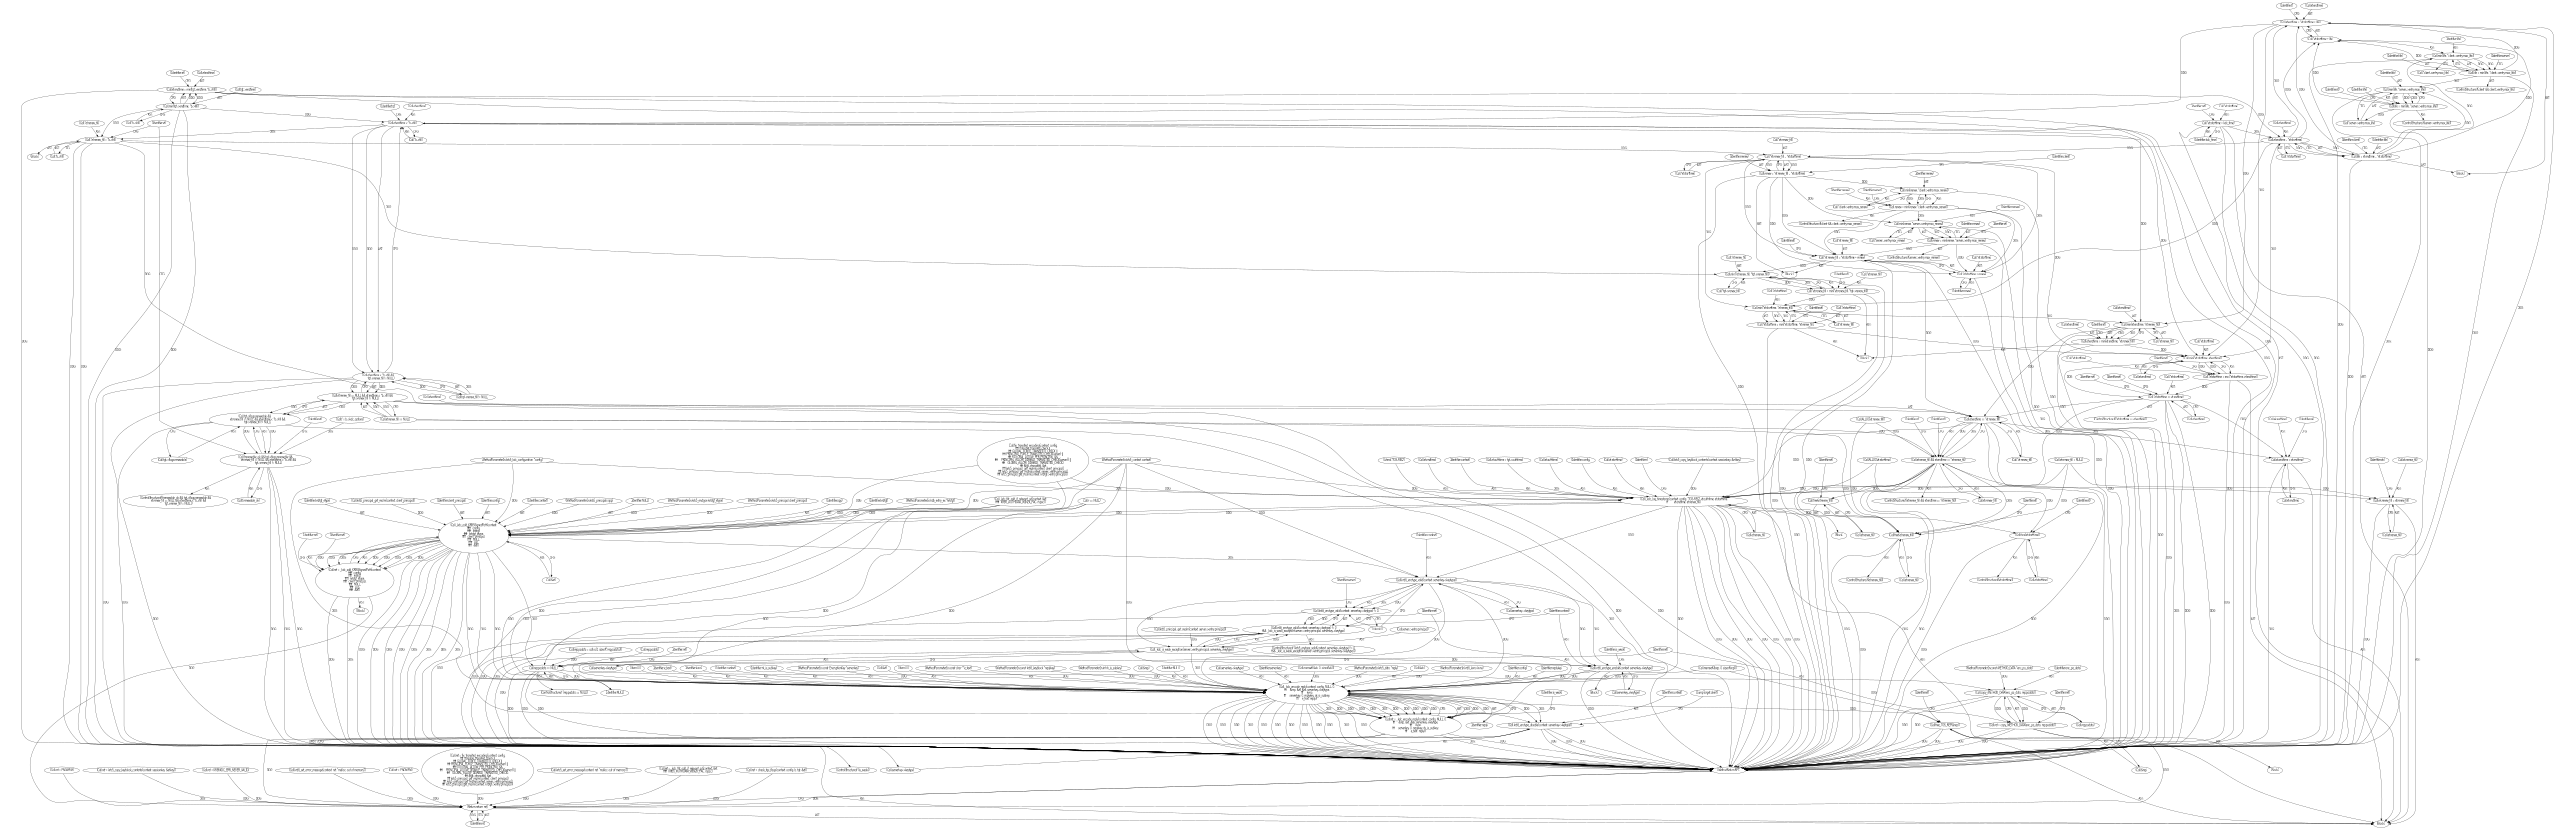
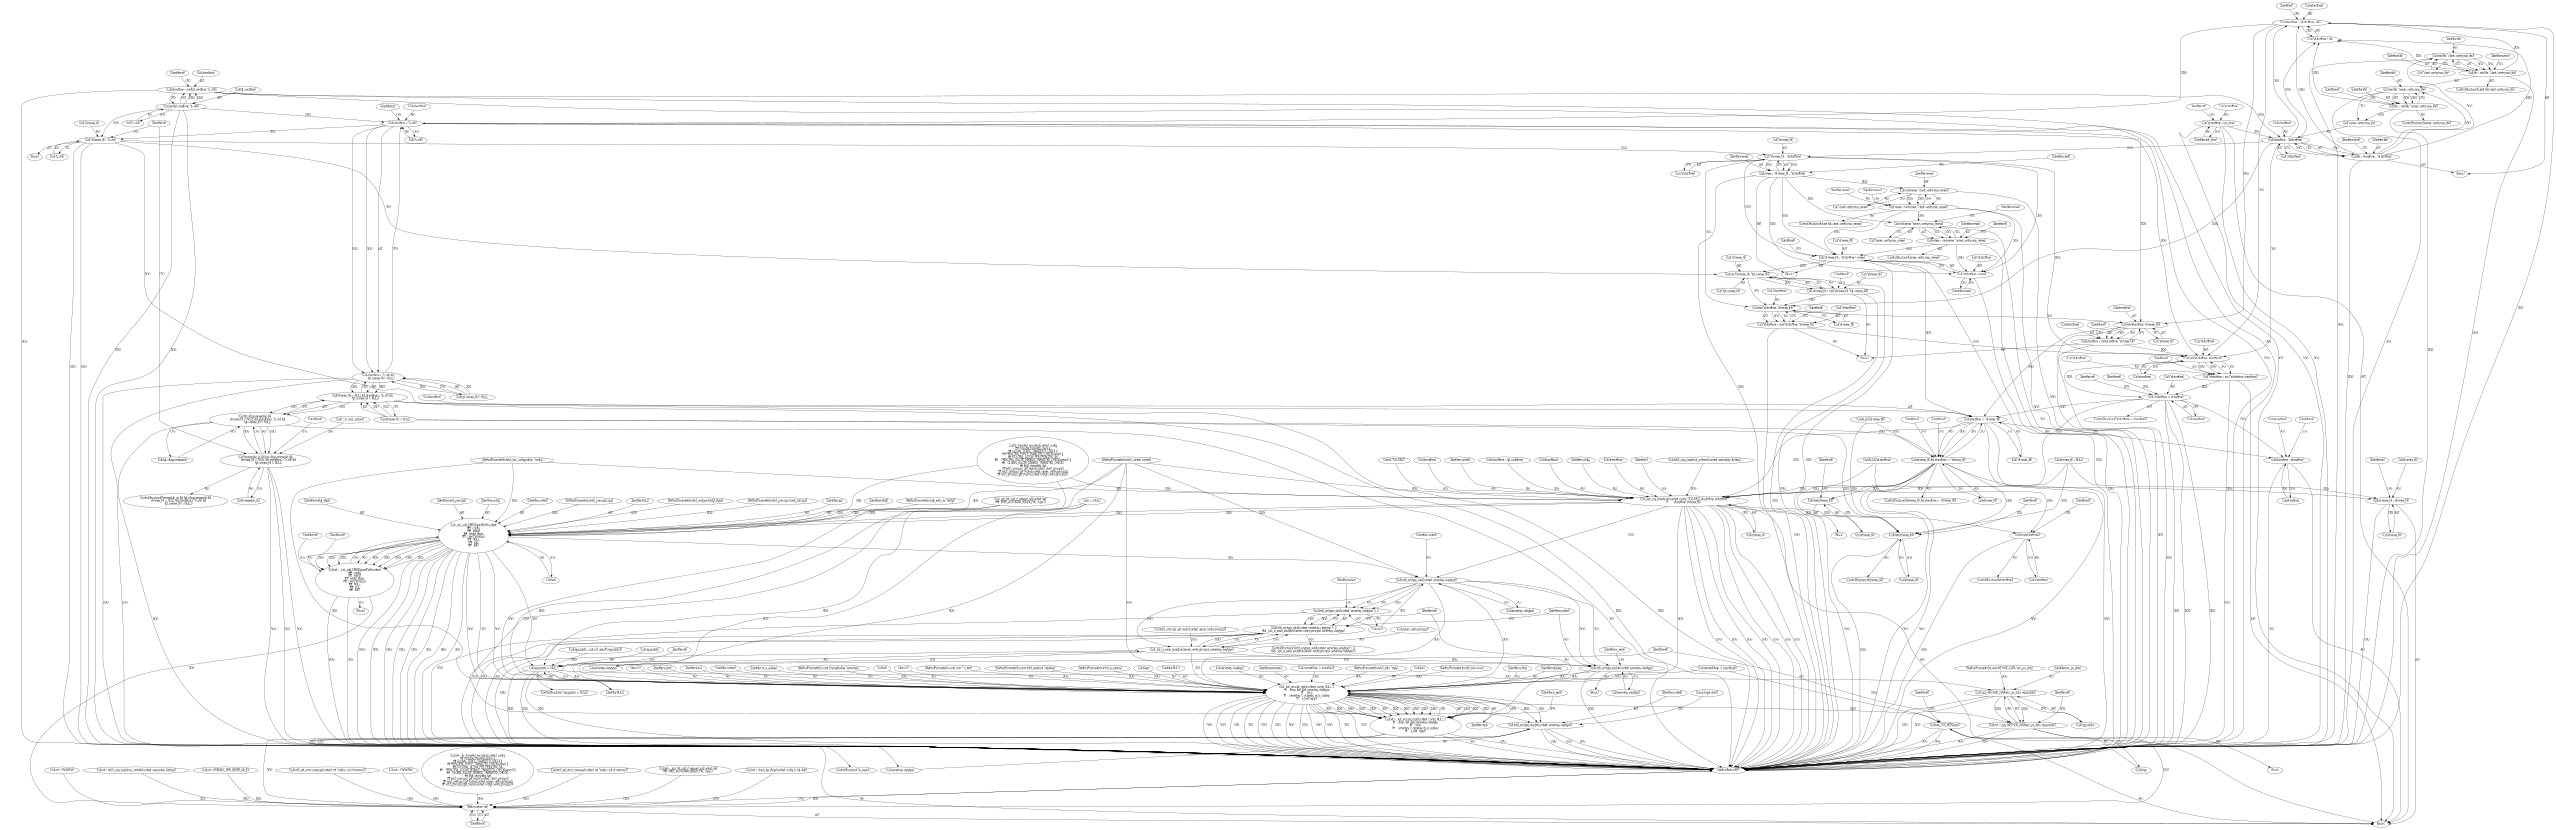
edge "(Call,*et.starttime + life)" -> "(Call,min(life, *client->entry.max_life))": now "(Call,*client->entry.max_life)" -> "(Call,min(life, *client->entry.max_life))"
edge "(Call,*server->entry.max_life)" -> "(Call,min(life, *server->entry.max_life))": now "(Call,*server->entry.max_life)" -> "(Call,et.endtime - *et.starttime)"
edge "(Call,min(*et.renew_till, *tgt->renew_till))" -> "(Call,*tgt->renew_till)": now "(Call,min(*et.renew_till, *tgt->renew_till))" -> "(Call,min(*et.starttime, *et.renew_till))"
node "(Call,krb5_principal_get_realm(context, client_principal))": removed
